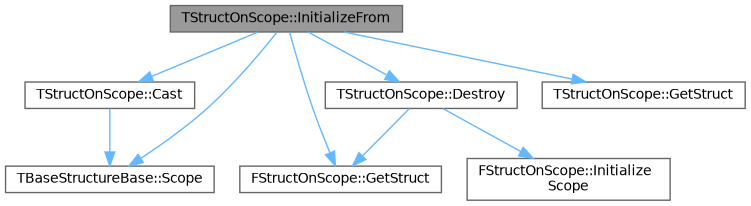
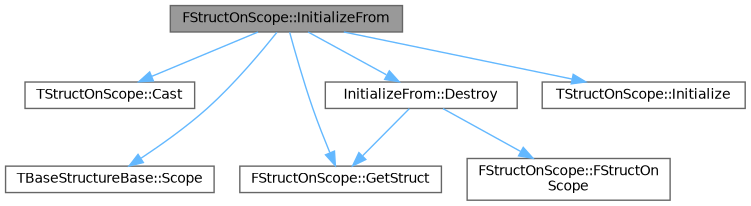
node "TStructOnScope::InitializeFrom": label "TStructOnScope::InitializeFrom" -> "FStructOnScope::InitializeFrom"
node "TStructOnScope::Destroy": label "TStructOnScope::Destroy" -> "InitializeFrom::Destroy"
node "TStructOnScope::GetStruct": label "TStructOnScope::GetStruct" -> "TStructOnScope::Initialize"
edge "TStructOnScope::Cast" -> "TBaseStructureBase::Scope": removed
node "FStructOnScope::Initialize Scope": label "FStructOnScope::Initialize Scope" -> "FStructOnScope::FStructOn Scope"
